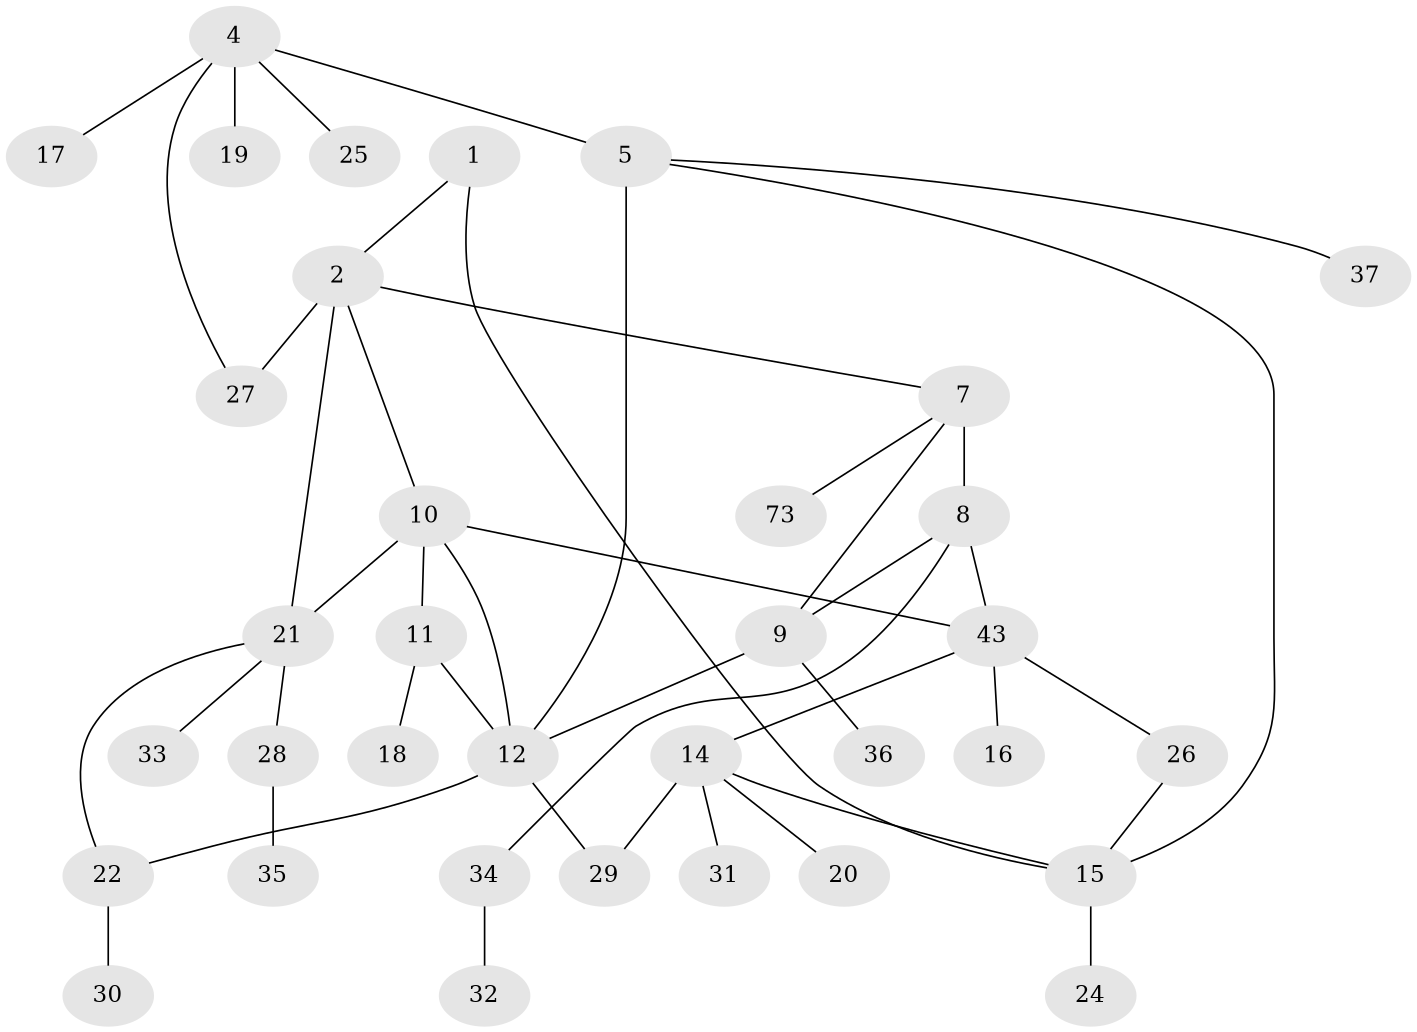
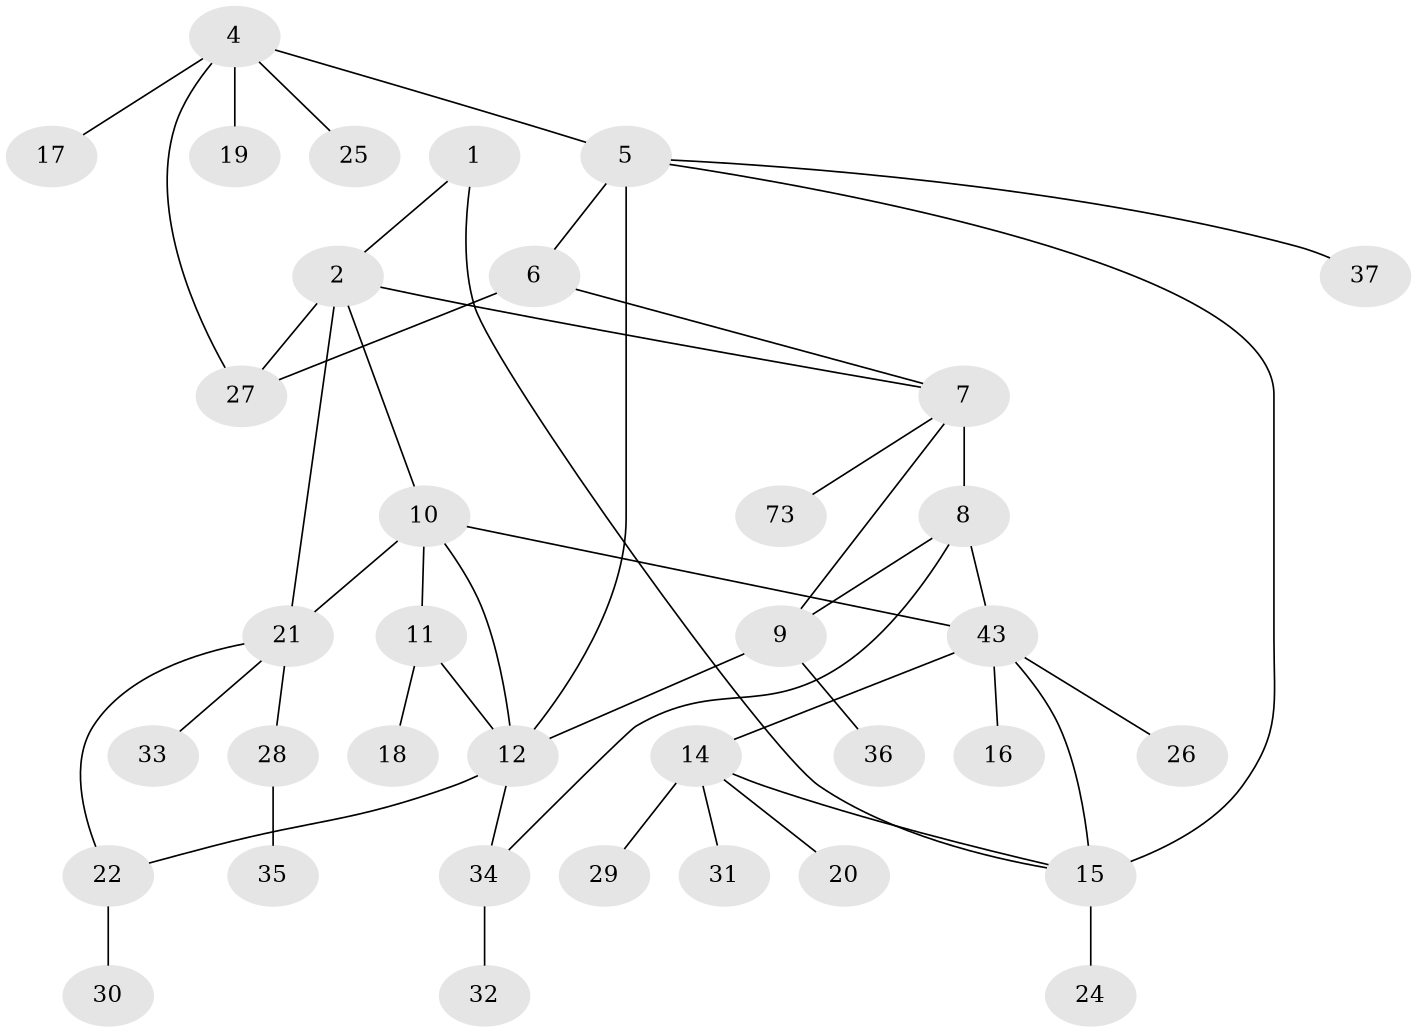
node "6": added
edge "12" -- "29": now "12" -- "34"
edge "26" -- "15": now "43" -- "15"
